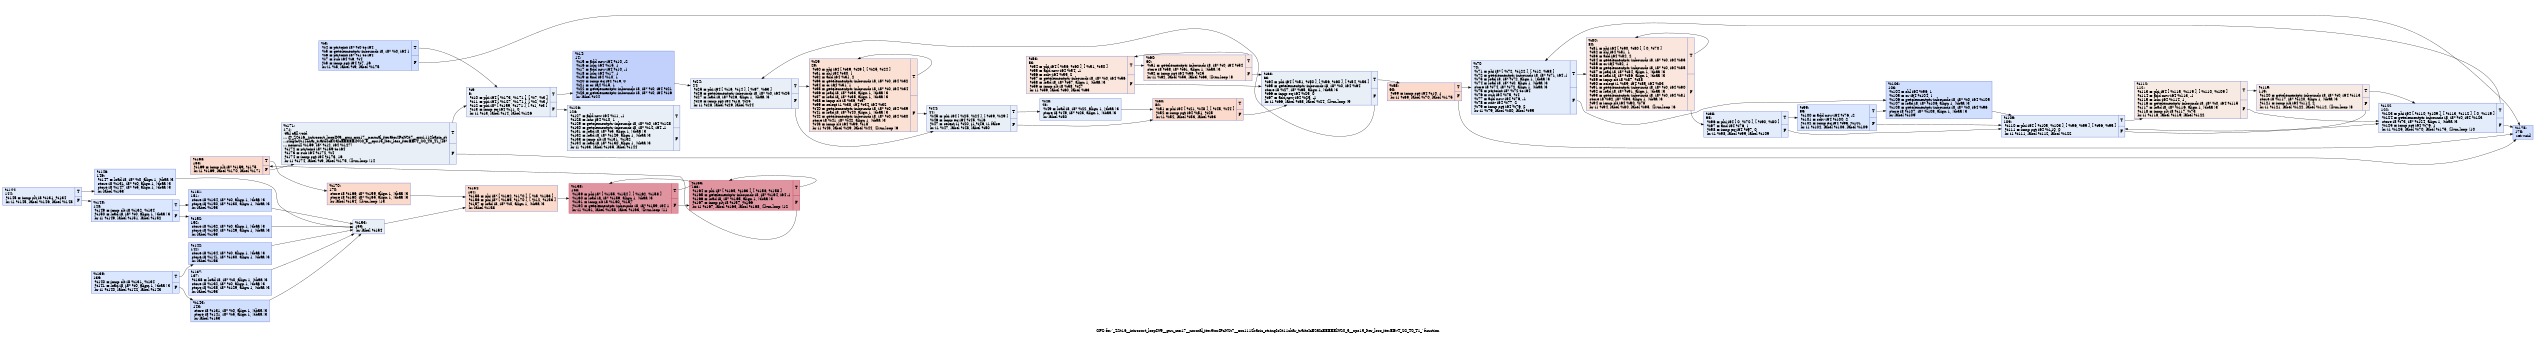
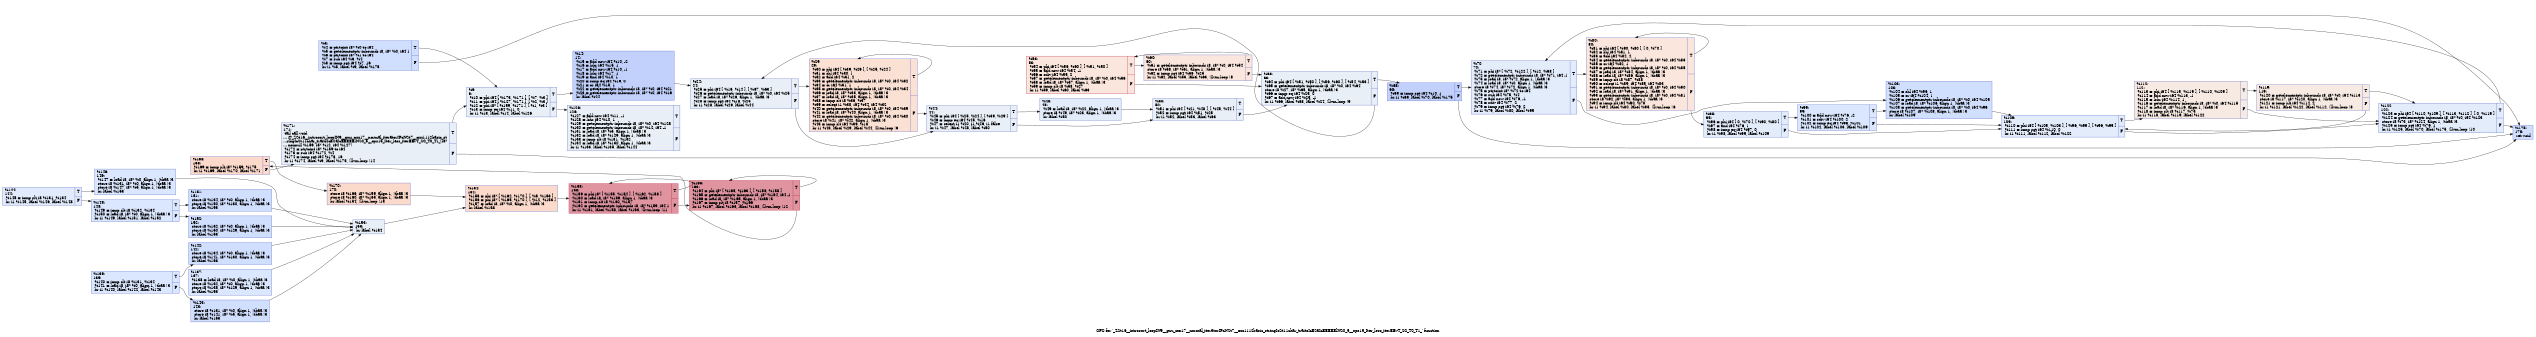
node "%53:": color #3d50c3ff -> #b70d28ff
node "%68:": fillcolor #f7a88970 -> #7396f570
node "%50:": fillcolor #f7a88970 -> #cedaeb70
